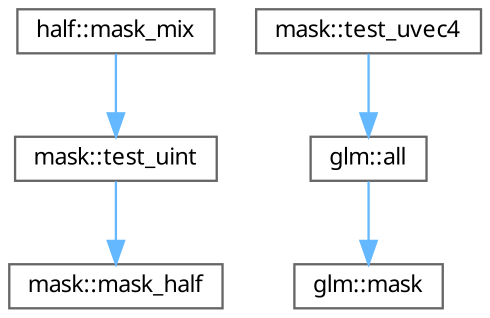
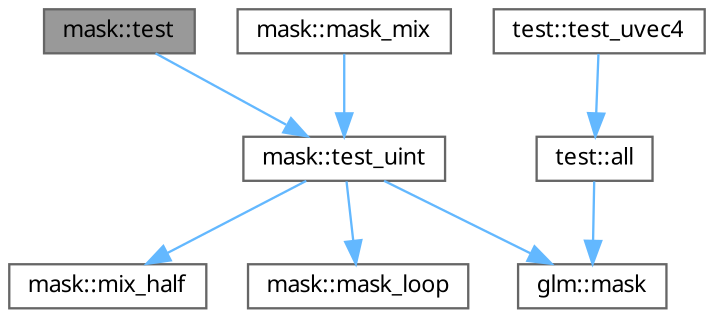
node "half::mask_mix": label "half::mask_mix" -> "mask::mask_mix"
node "mask::test": added
node "mask::test_uvec4": label "mask::test_uvec4" -> "test::test_uvec4"
node "glm::all": label "glm::all" -> "test::all"
edge "mask::test_uint" -> "glm::mask": added
node "mask::mask_half": label "mask::mask_half" -> "mask::mix_half"
node "mask::mask_loop": added
